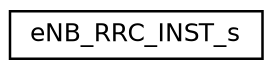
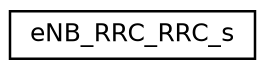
node "eNB_RRC_INST_s": label "eNB_RRC_INST_s" -> "eNB_RRC_RRC_s"
